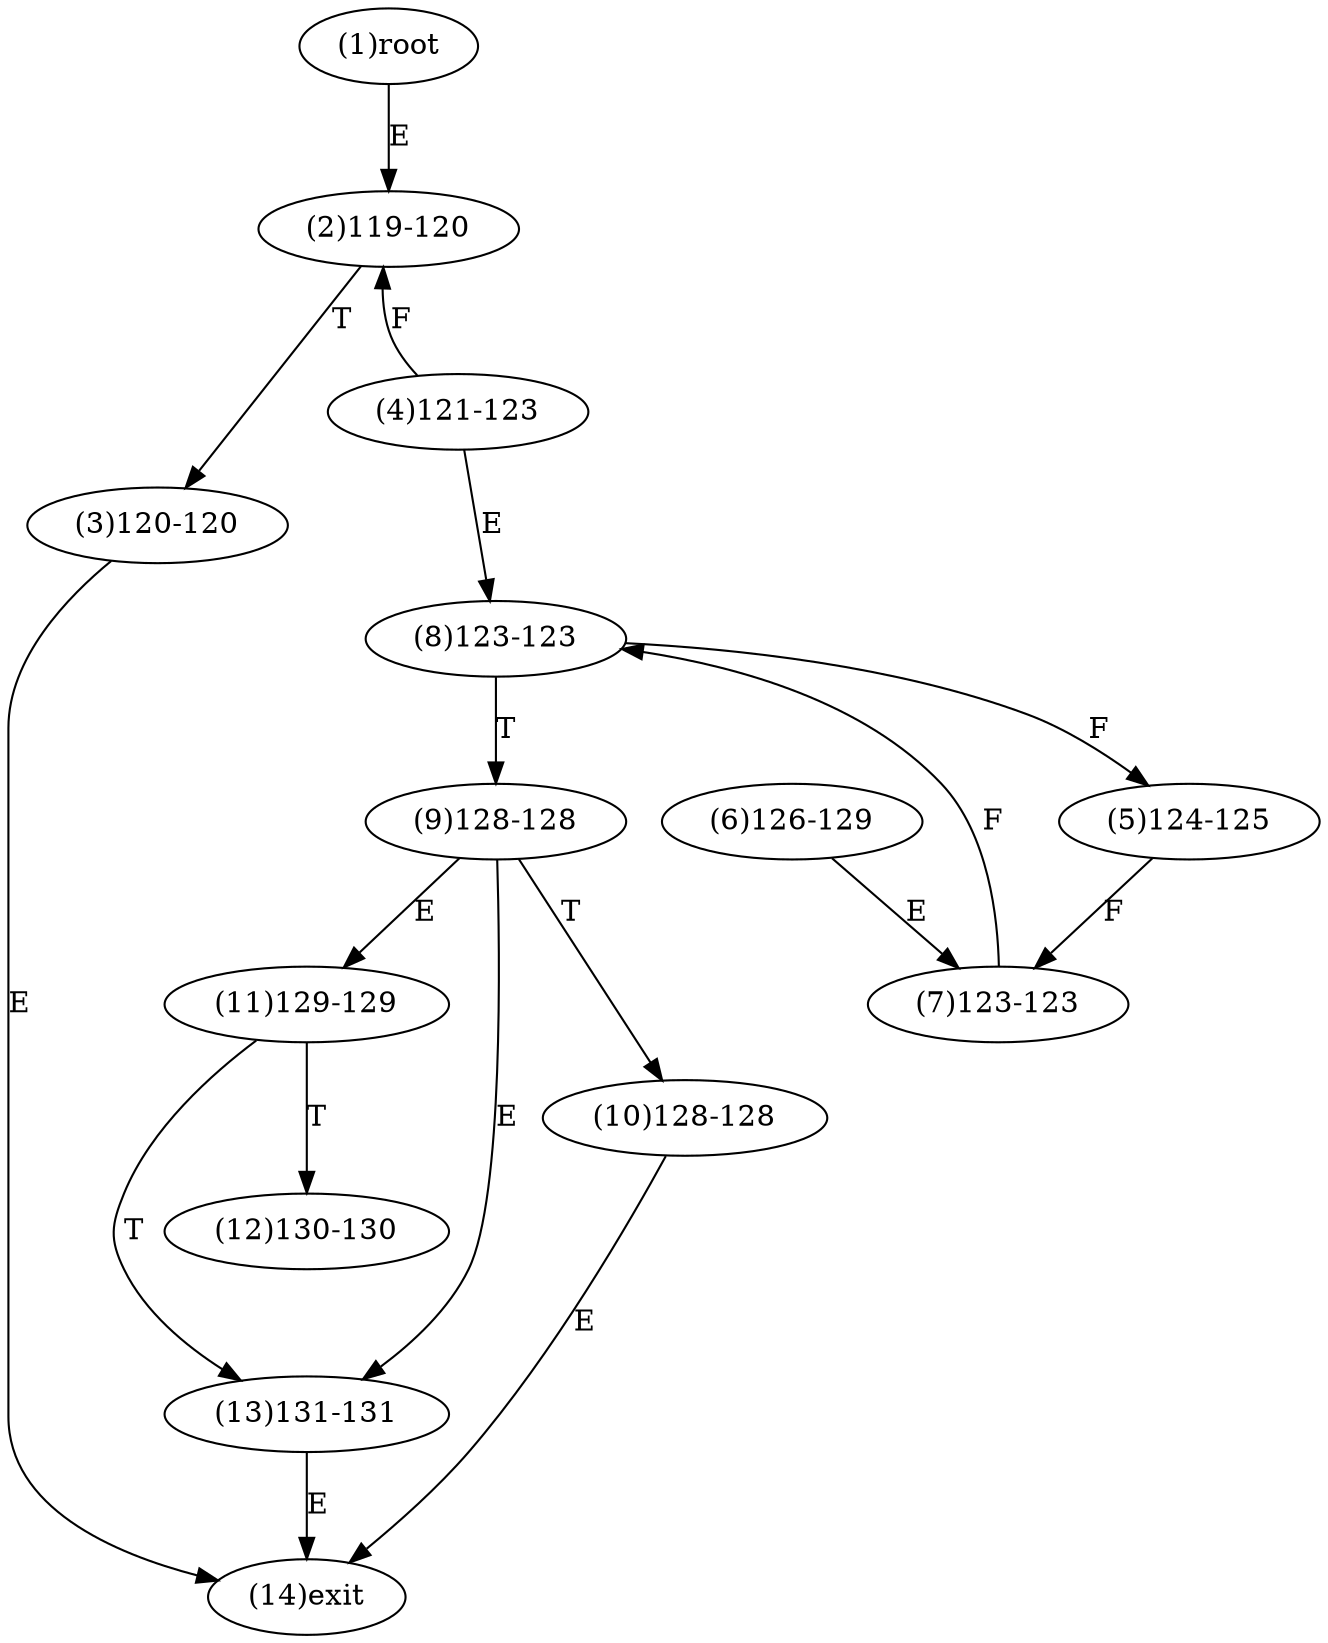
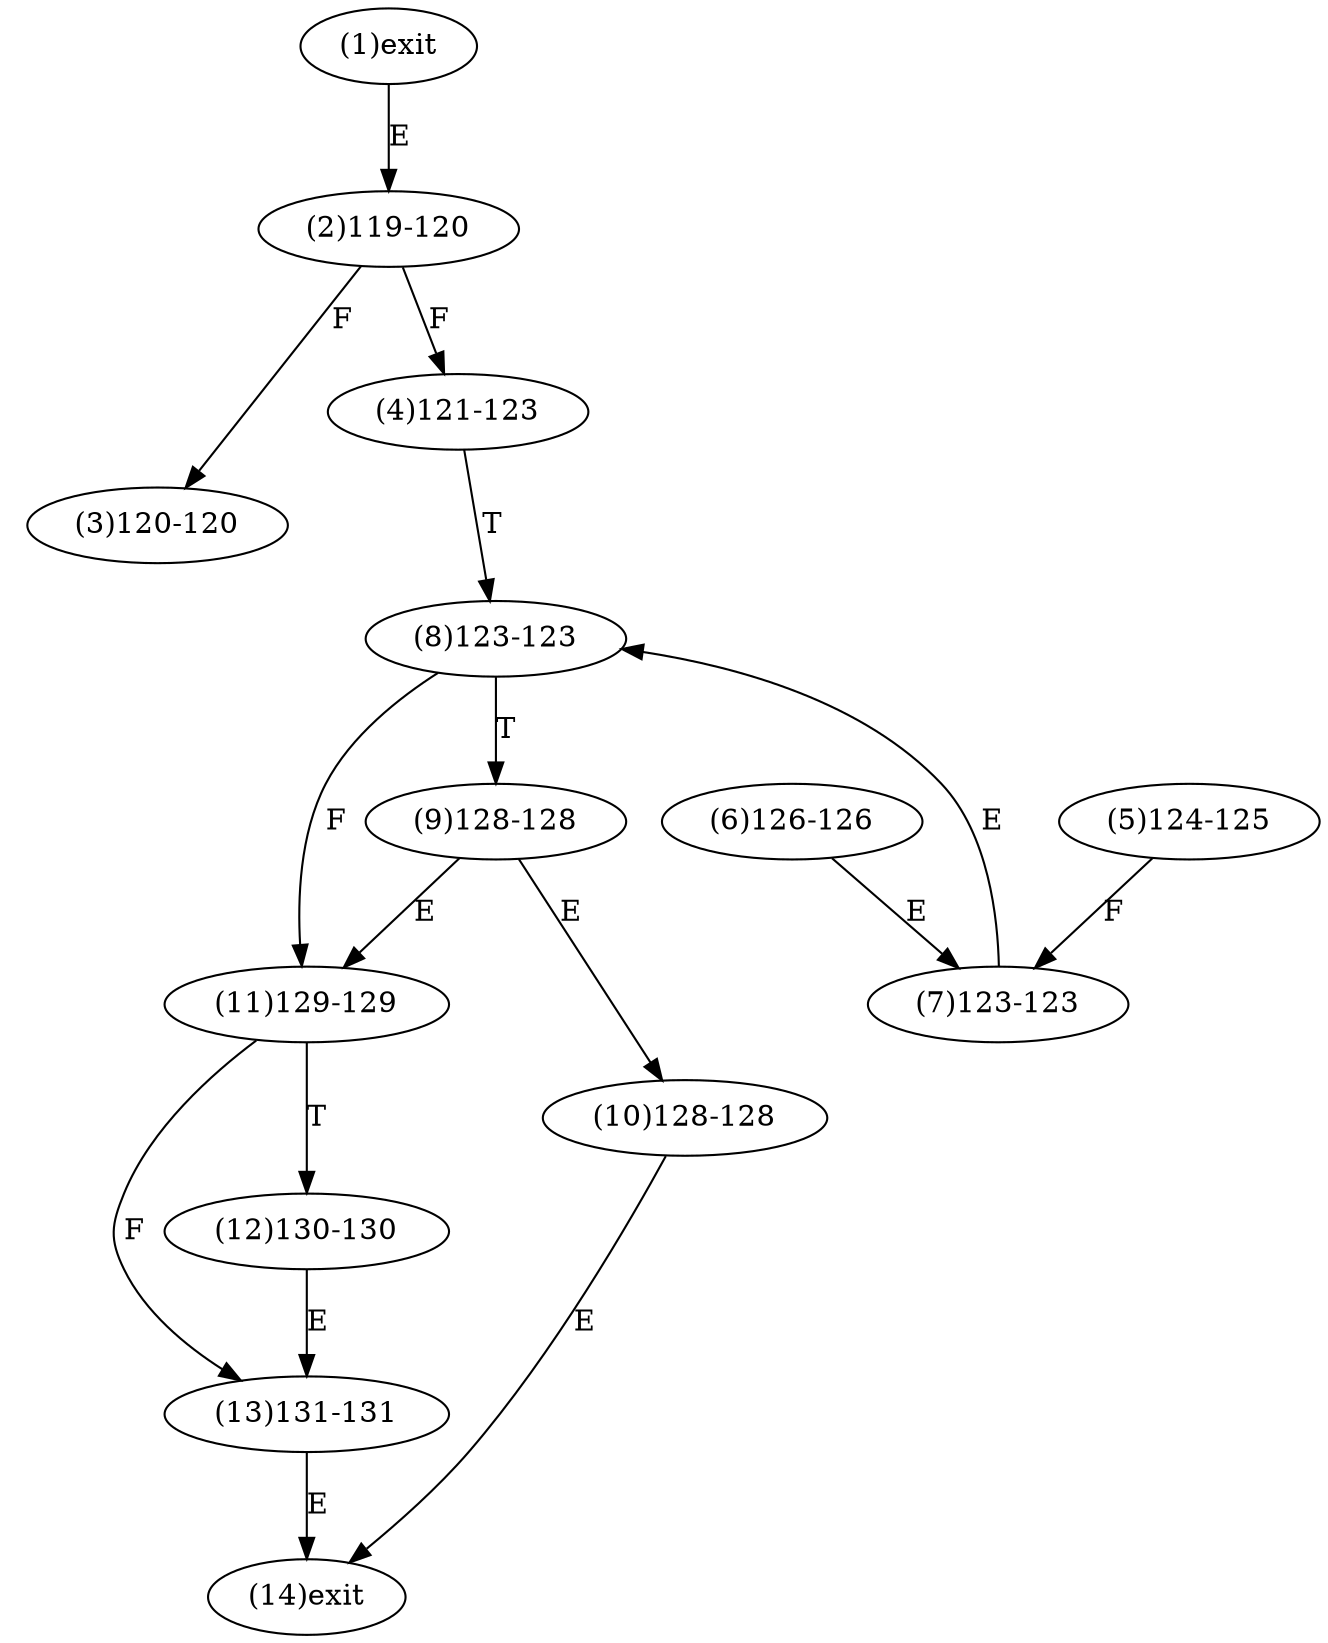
node "(1)root": label "(1)root" -> "(1)exit"
edge "(2)119-120" -> "(3)120-120": label "T" -> "F"
edge "(4)121-123" -> "(2)119-120": reversed
edge "(4)121-123" -> "(8)123-123": label "E" -> "T"
edge "(8)123-123" -> "(5)124-125": now "(8)123-123" -> "(11)129-129"
node "(6)126-129": label "(6)126-129" -> "(6)126-126"
edge "(7)123-123" -> "(8)123-123": label "F" -> "E"
edge "(9)128-128" -> "(10)128-128": label "T" -> "E"
edge "(3)120-120" -> "(14)exit": removed, label "E"
edge "(9)128-128" -> "(13)131-131": now "(12)130-130" -> "(13)131-131"
edge "(11)129-129" -> "(13)131-131": label "T" -> "F"
